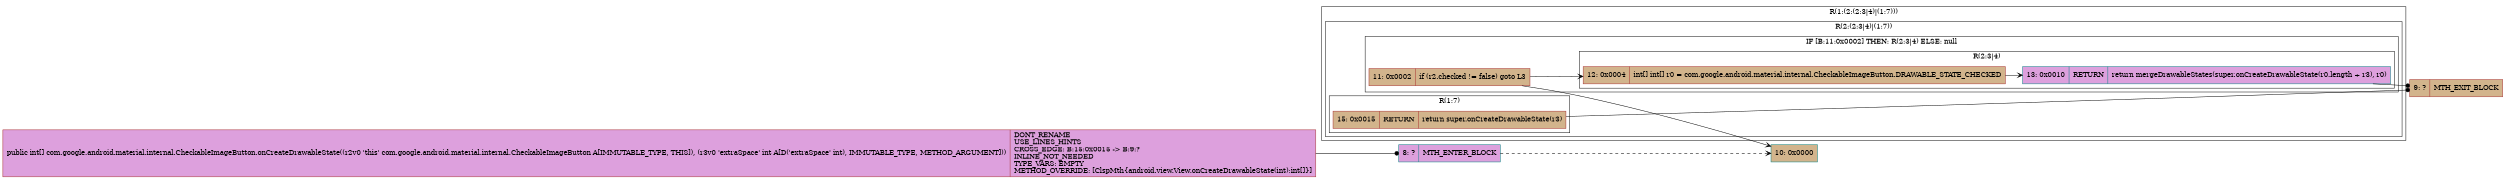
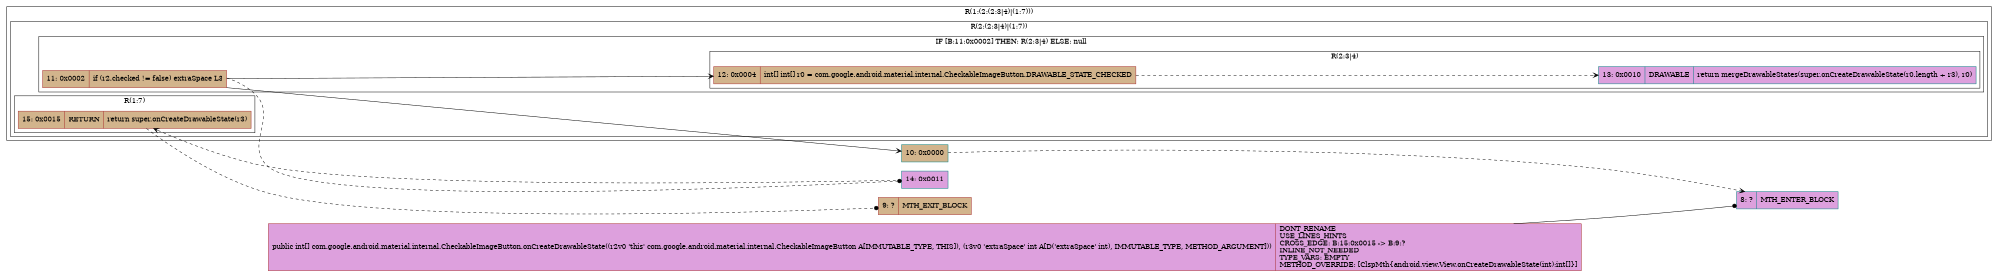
edge "12: 0x0004" -> "13: 0x0010": style solid -> dashed
node "13: 0x0010": text "RETURN" -> "DRAWABLE"
node "11: 0x0002": text "if (r2.checked != false) goto L3" -> "if (r2.checked != false) extraSpace L3"
edge "13: 0x0010" -> "9: ?": removed
edge "15: 0x0015" -> "9: ?": style solid -> dashed
edge "8: ?" -> "10: 0x0000": reversed
node "14: 0x0011": added
